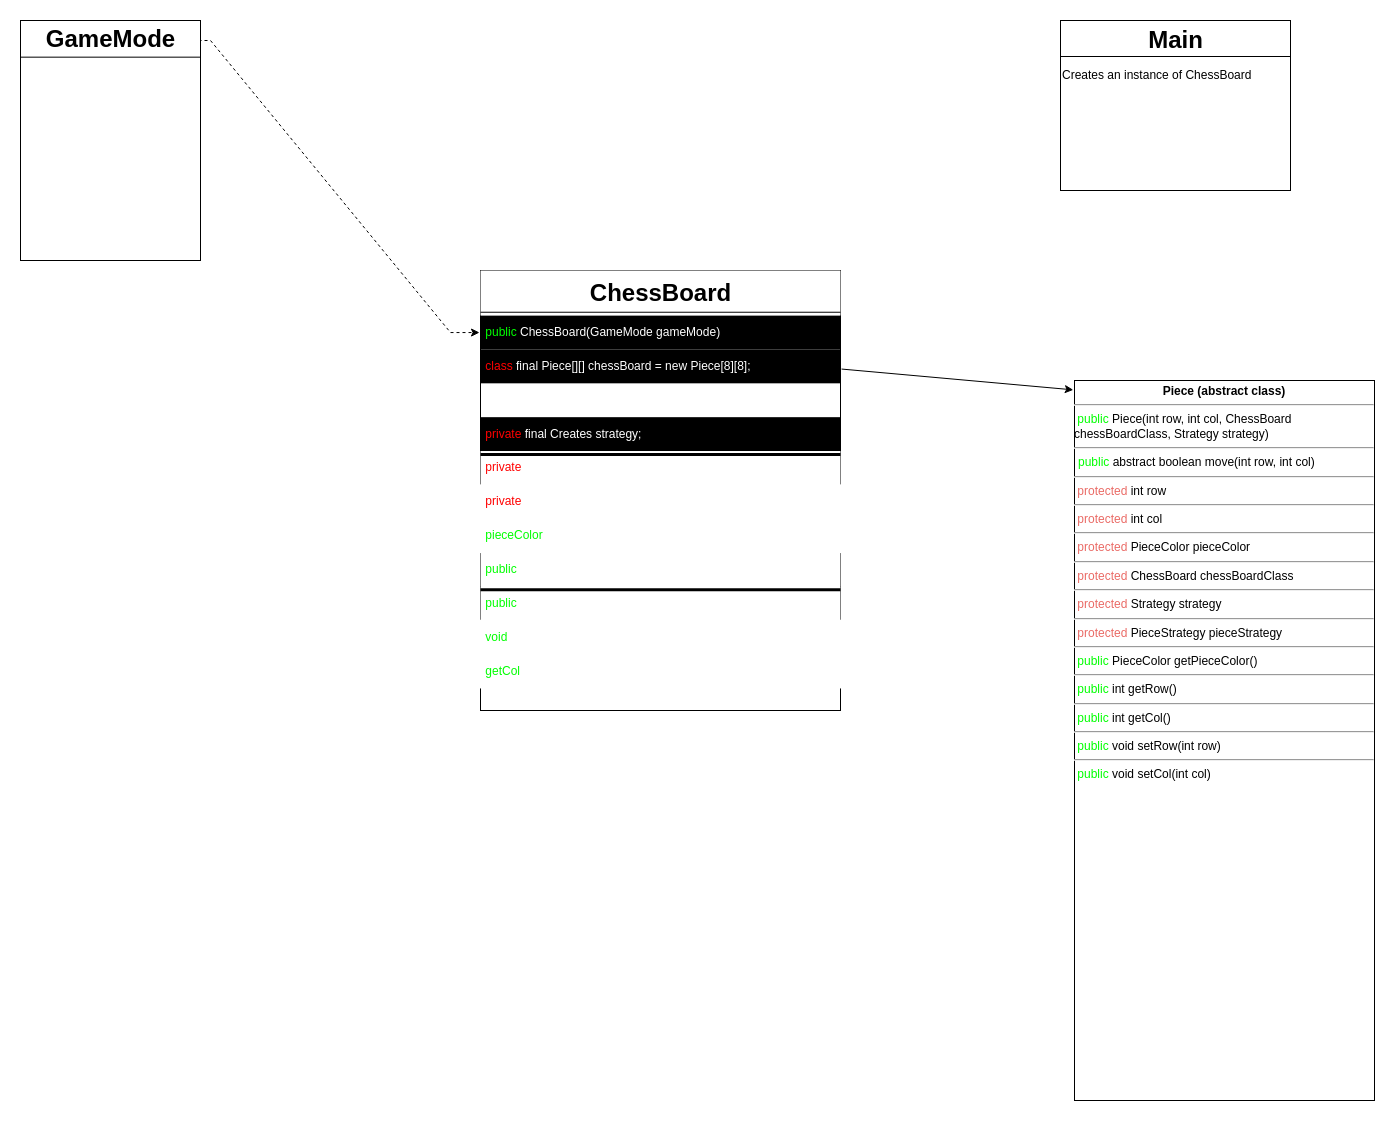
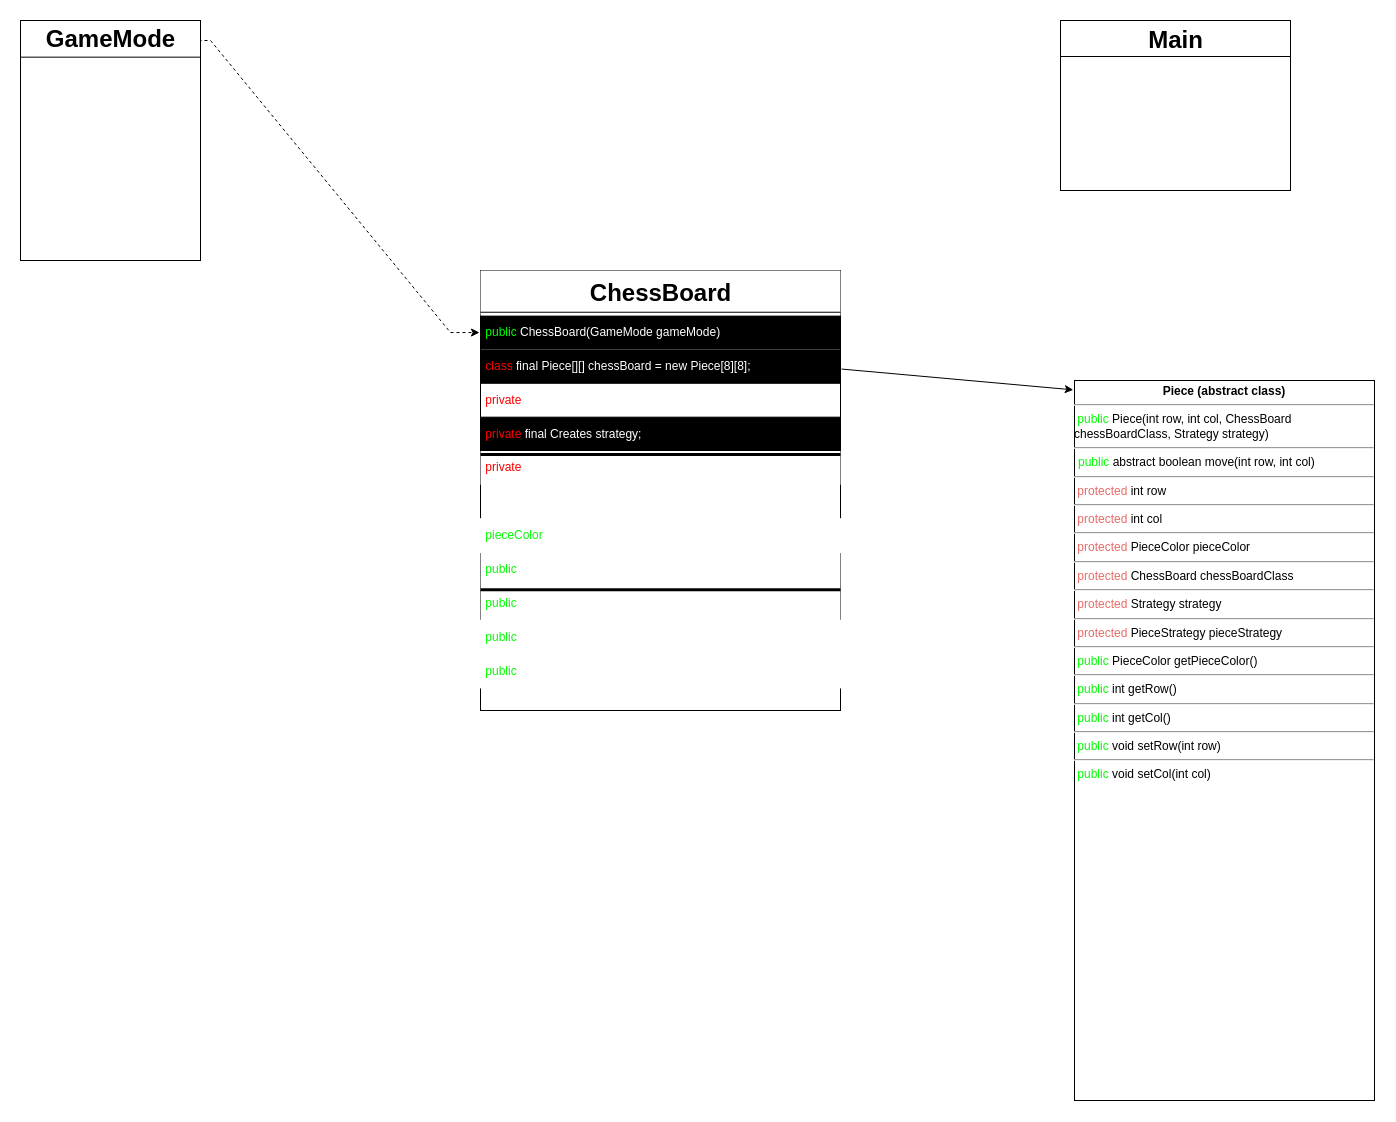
node "Creates an instance of ChessBoard": removed
node "private PieceColor turn;": added
node "private Strategy updateStrategy(GameMode gameMode)": removed
node "void Piece[][] getChessBoard()": label "void Piece[][] getChessBoard()" -> "public Piece[][] getChessBoard()"
node "getCol void nextTurn()": label "getCol void nextTurn()" -> "public void nextTurn()"
